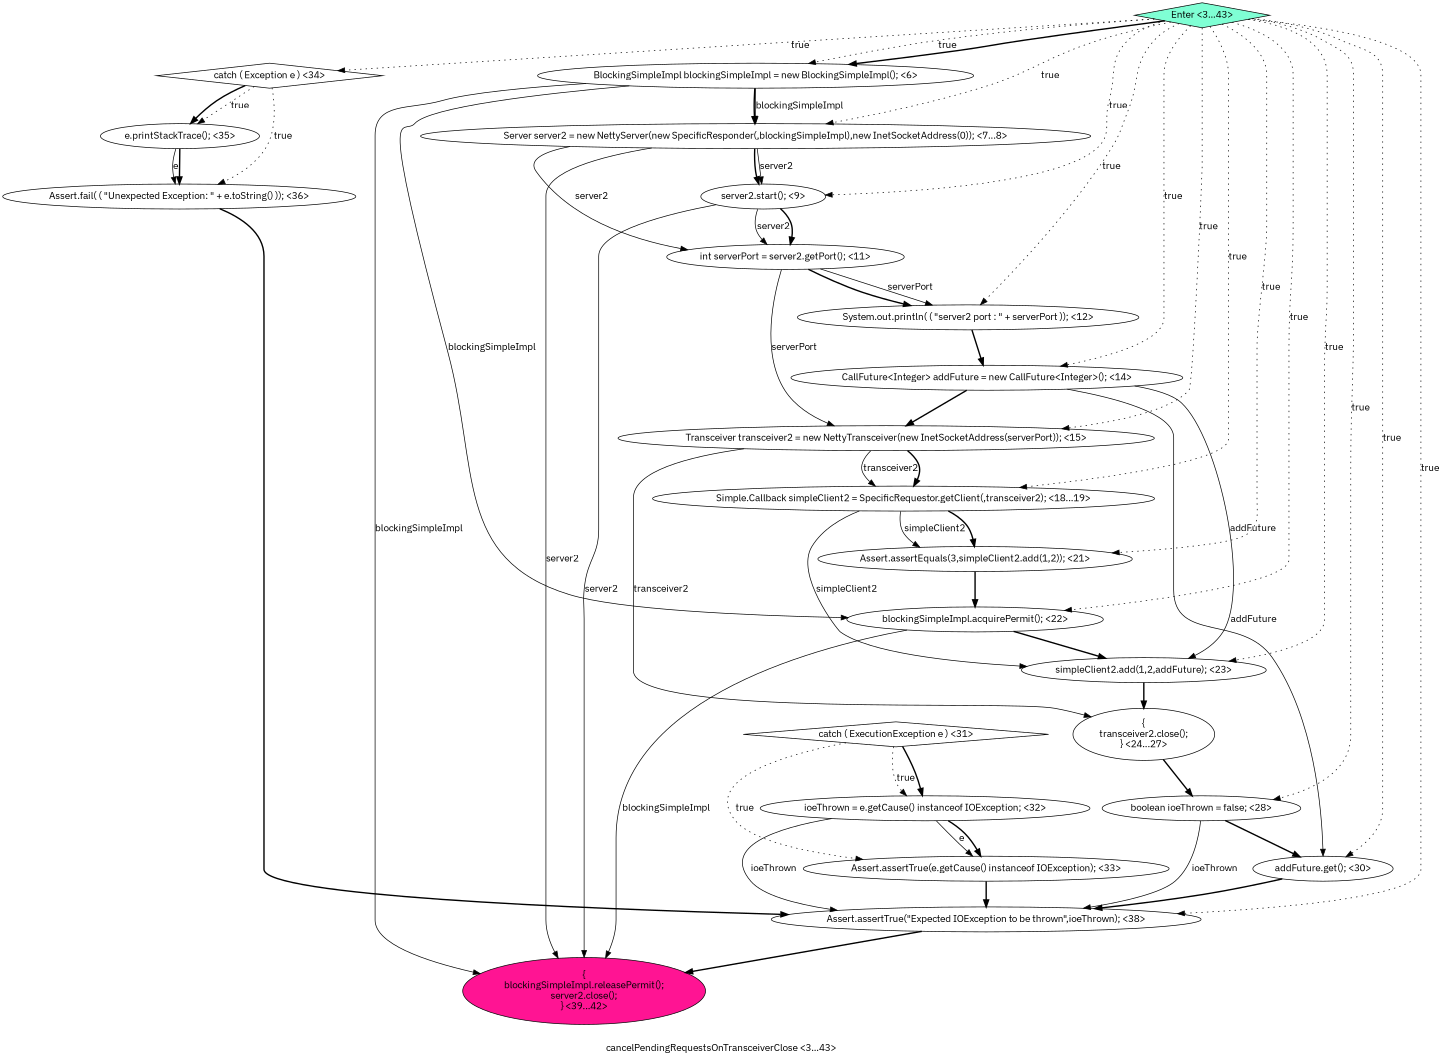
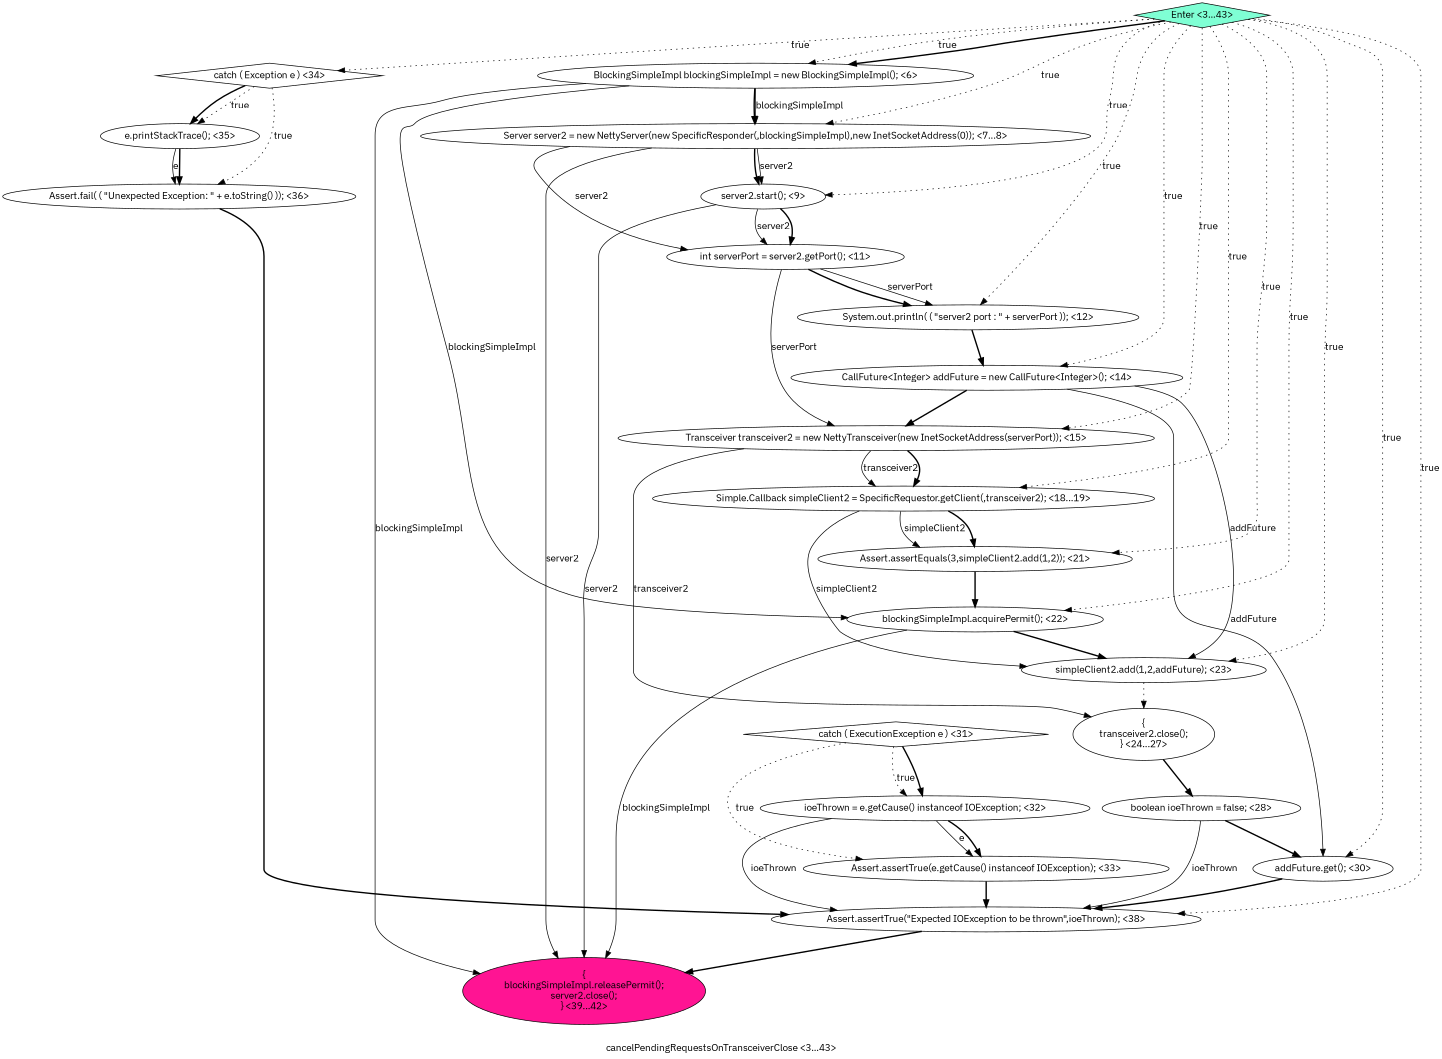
edge "Enter <3...43>" -> "boolean ioeThrown = false; <28>": removed, label "true"
edge "simpleClient2.add(1,2,addFuture); <23>" -> "{ transceiver2.close(); } <24...27>": style bold -> dotted
